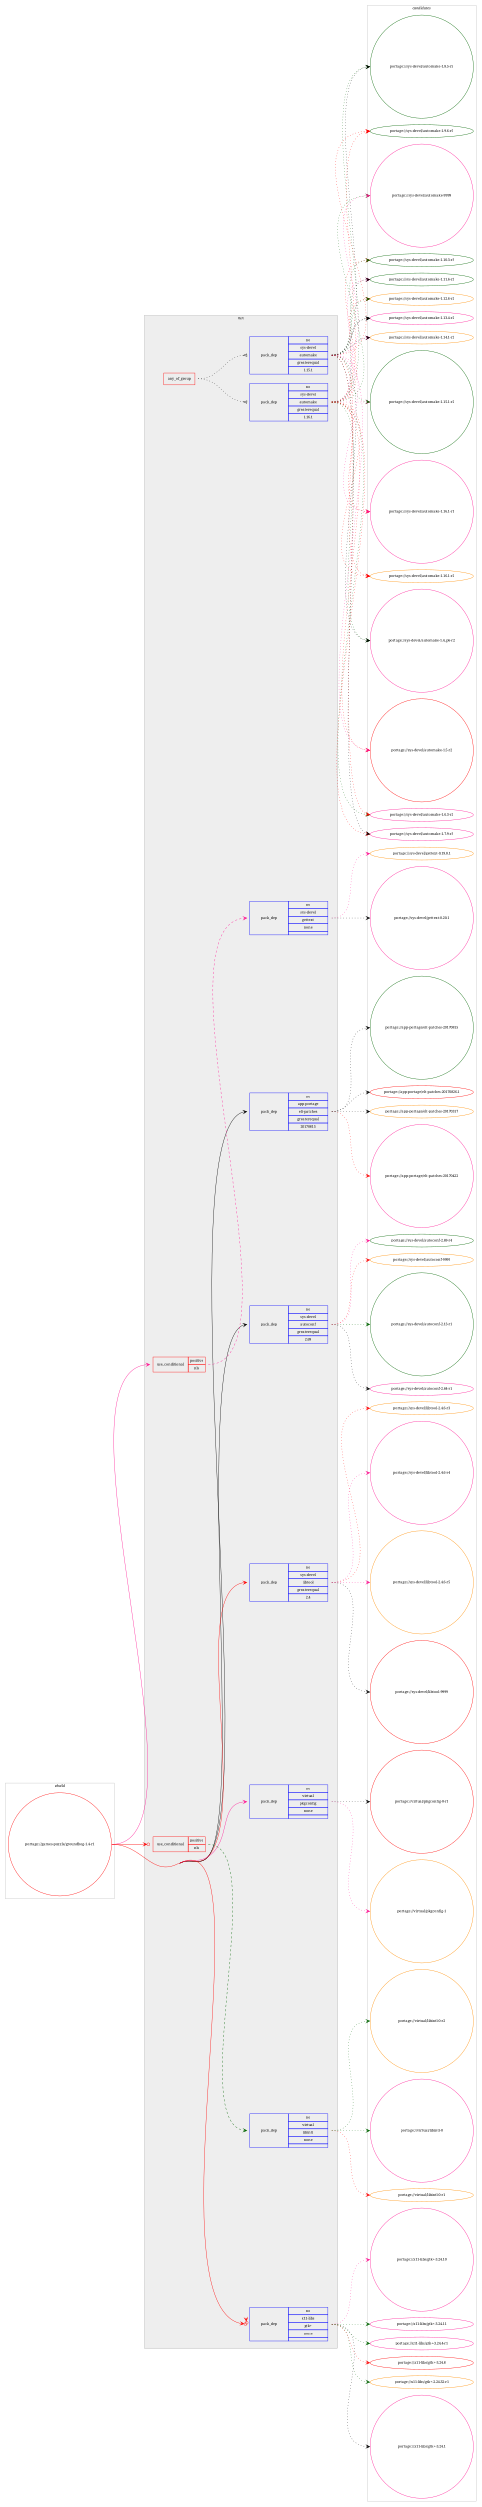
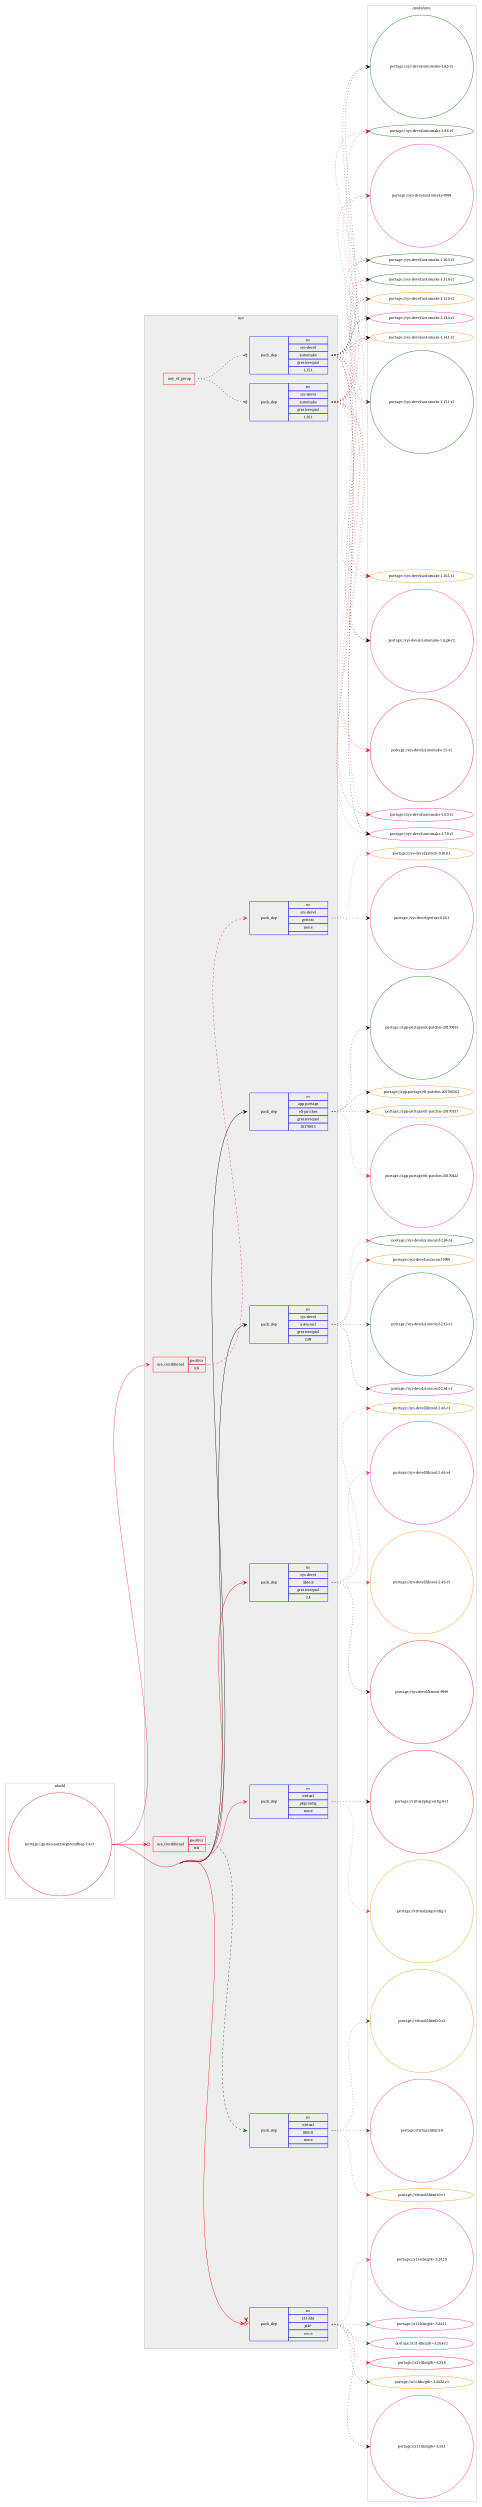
node "portage://sys-devel/automake-1.16.1-r1": removed
node "portage://app-portage/elt-patches-20170826.1": color red -> darkorange
